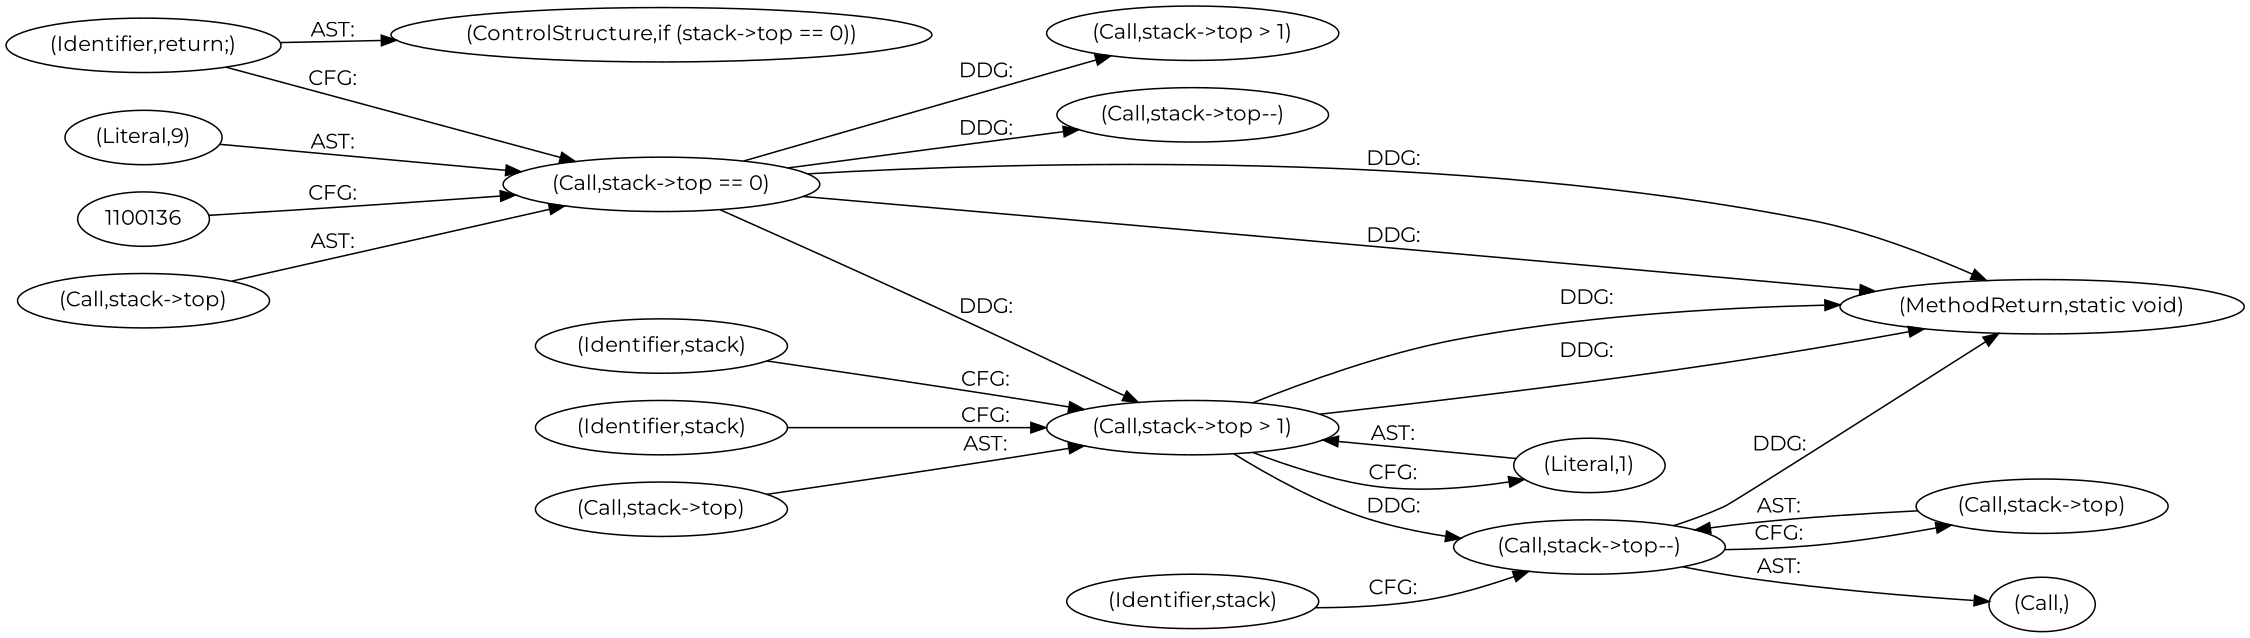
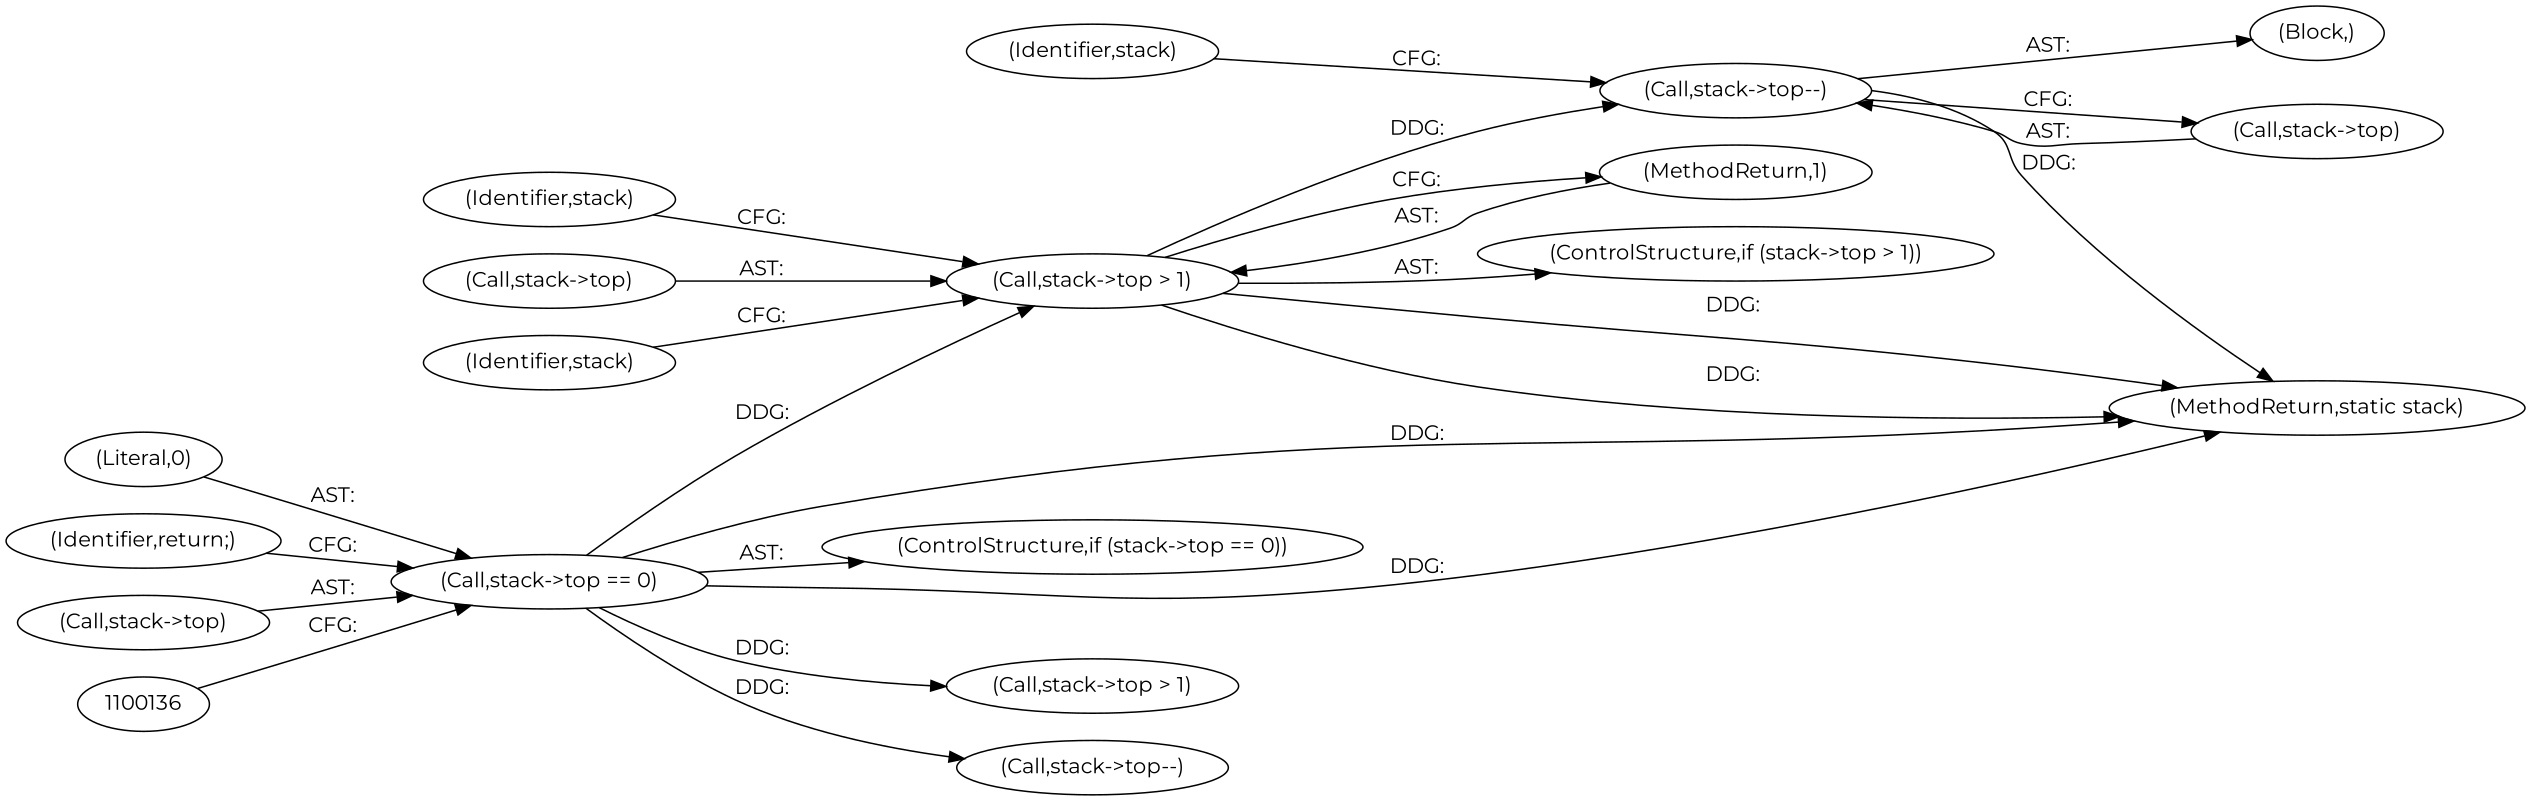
edge "(Identifier,return;)" -> "(ControlStructure,if (stack->top == 0))": now "(Call,stack->top == 0)" -> "(ControlStructure,if (stack->top == 0))"
node "(Literal,9)": label "(Literal,9)" -> "(Literal,0)"
node "(ControlStructure,if (stack->top > 1))": added
node "(MethodReturn,static void)": label "(MethodReturn,static void)" -> "(MethodReturn,static stack)"
node "(Literal,1)": label "(Literal,1)" -> "(MethodReturn,1)"
node "(Call,)": label "(Call,)" -> "(Block,)"
